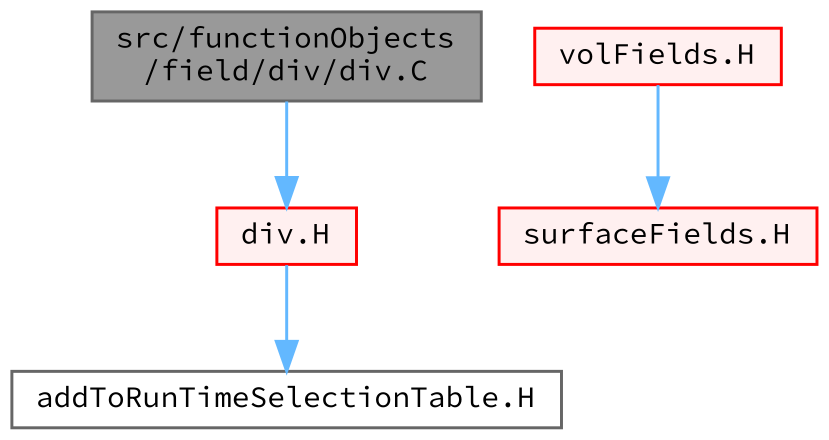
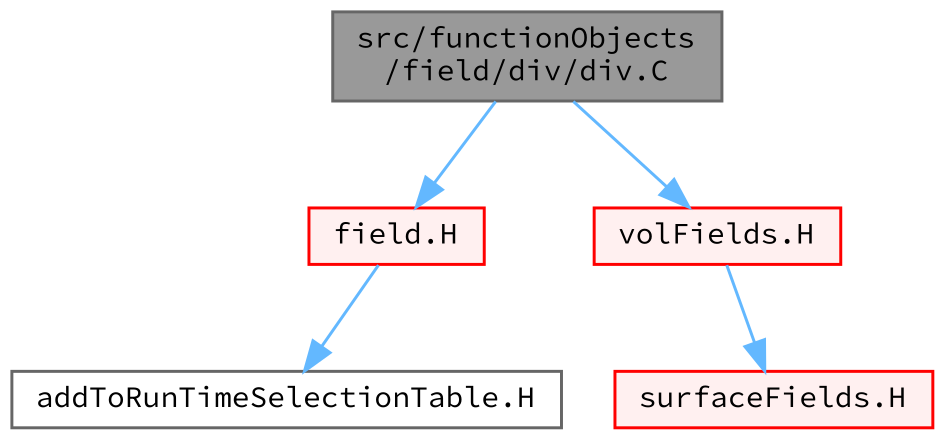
edge "src/functionObjects /field/div/div.C" -> "volFields.H": added
node "div.H": label "div.H" -> "field.H"
